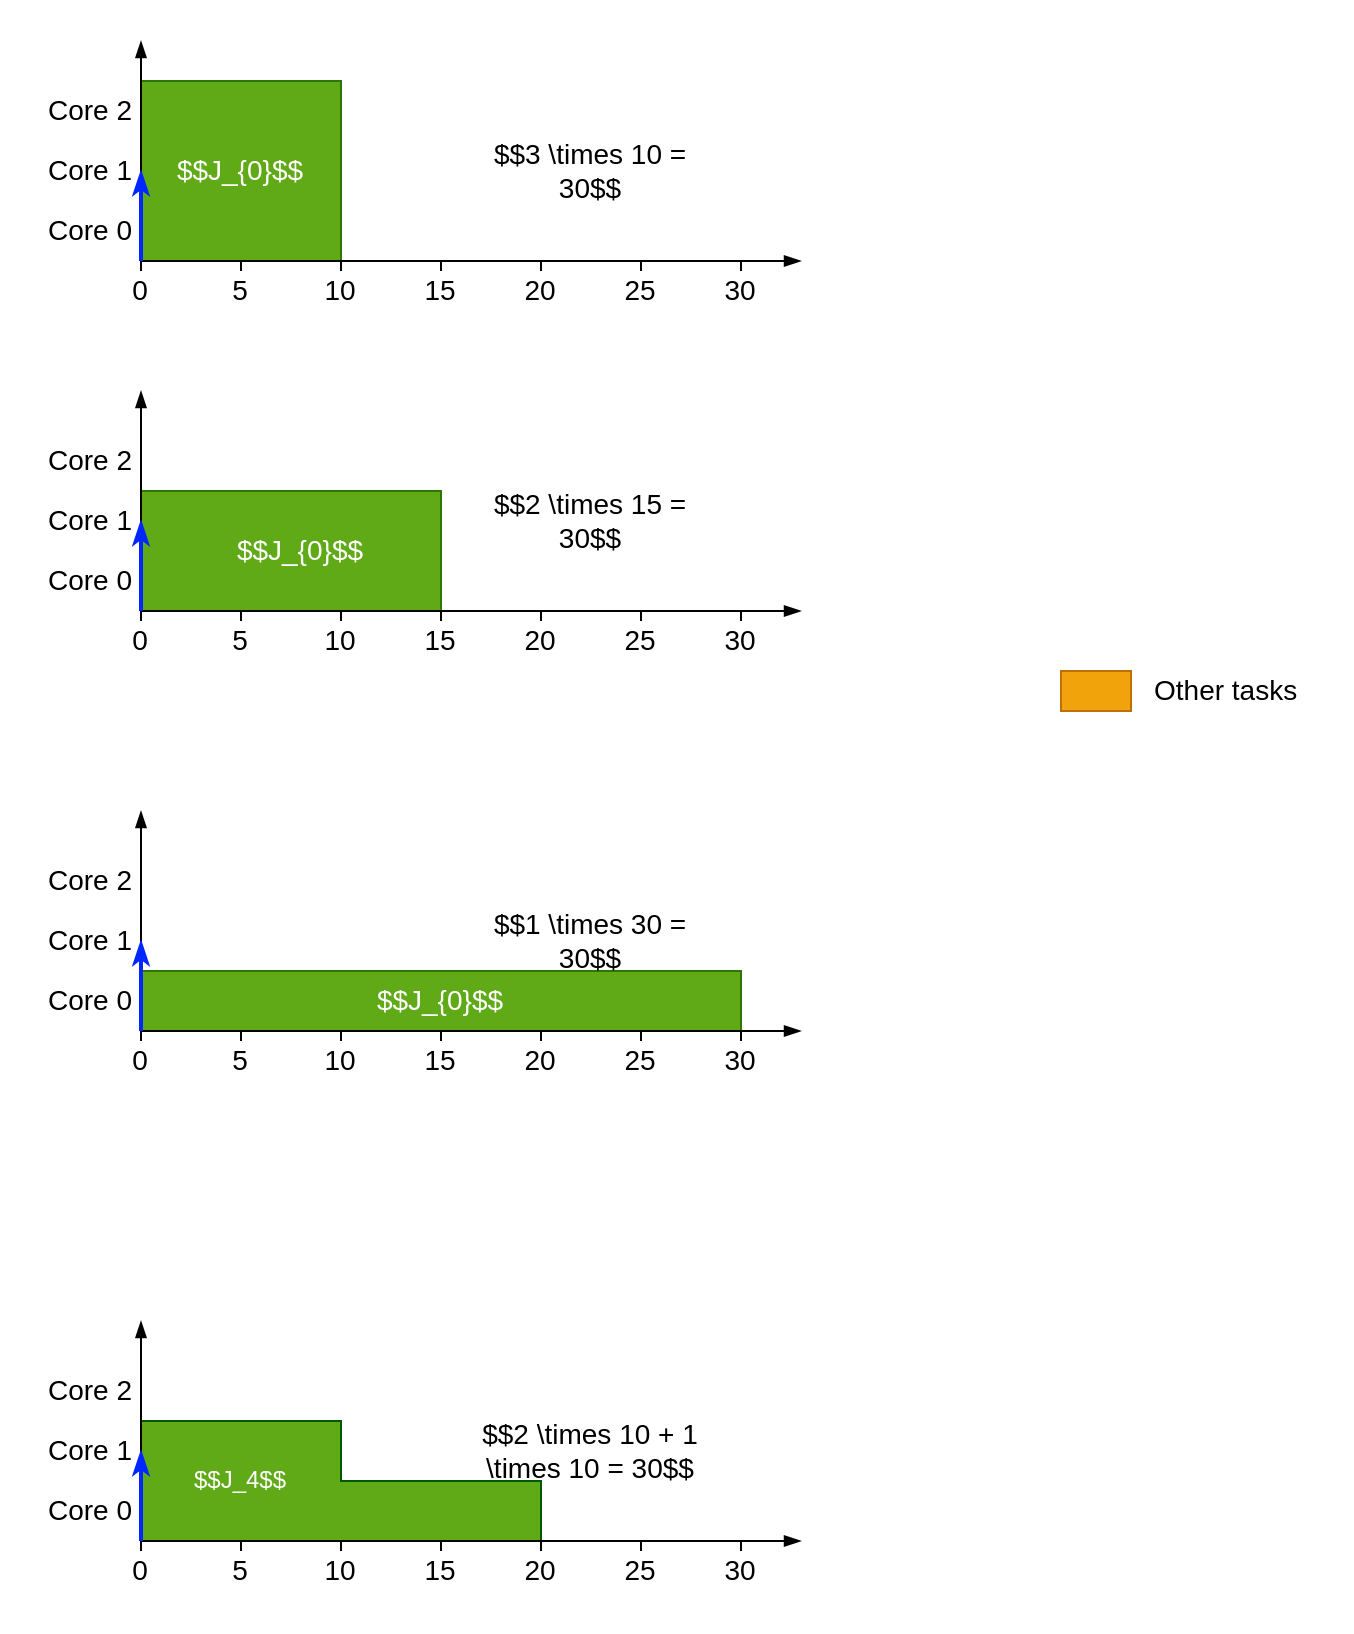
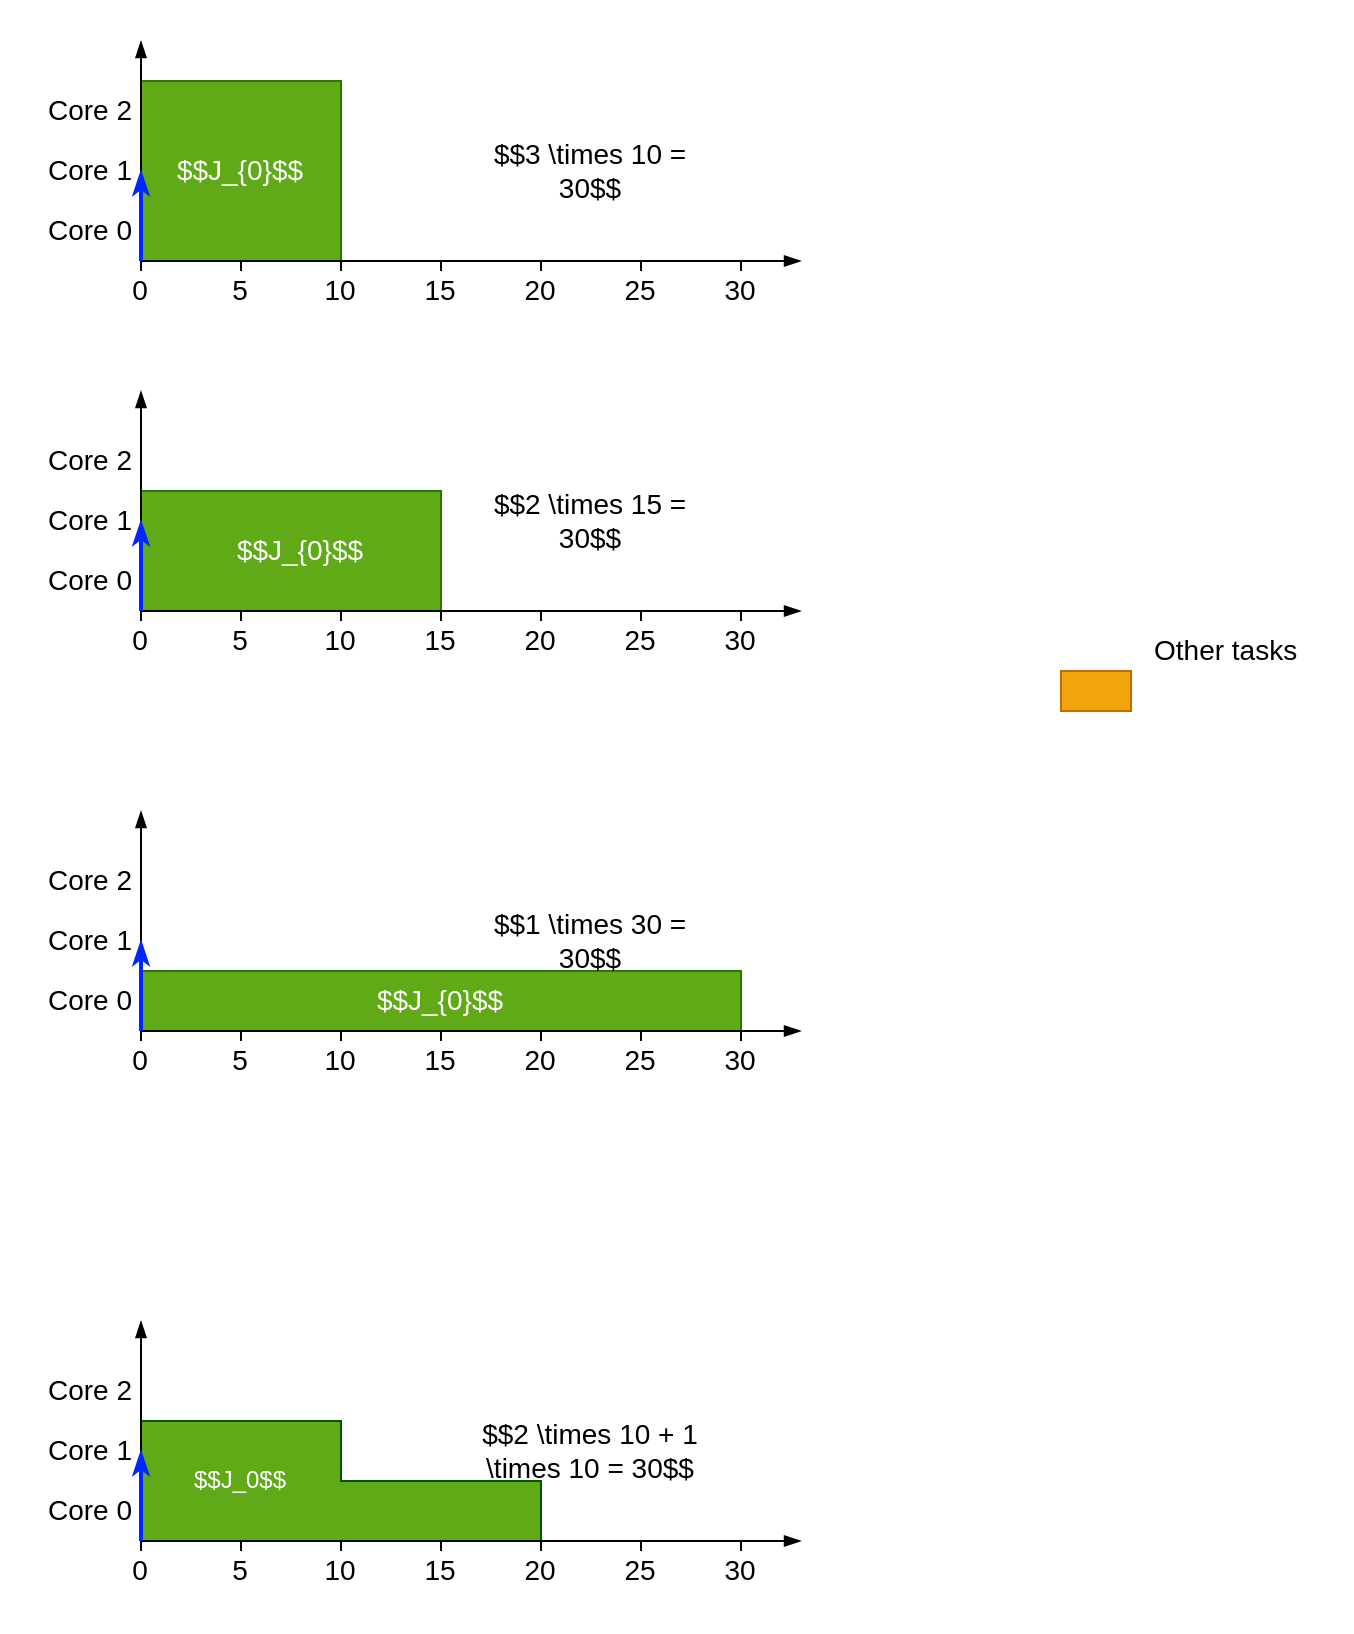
node "Other tasks": moved (1231, 691) -> (1231, 651)
node "$$J_4$$": label "$$J_4$$" -> "$$J_0$$"
